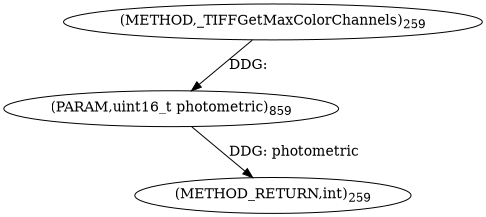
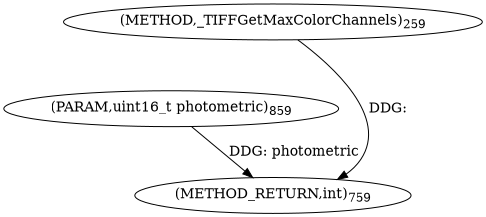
edge "(METHOD,_TIFFGetMaxColorChannels)" -> "(PARAM,uint16_t photometric)": now "(METHOD,_TIFFGetMaxColorChannels)" -> "(METHOD_RETURN,int)"
node "(METHOD_RETURN,int)": text "259" -> "759"
